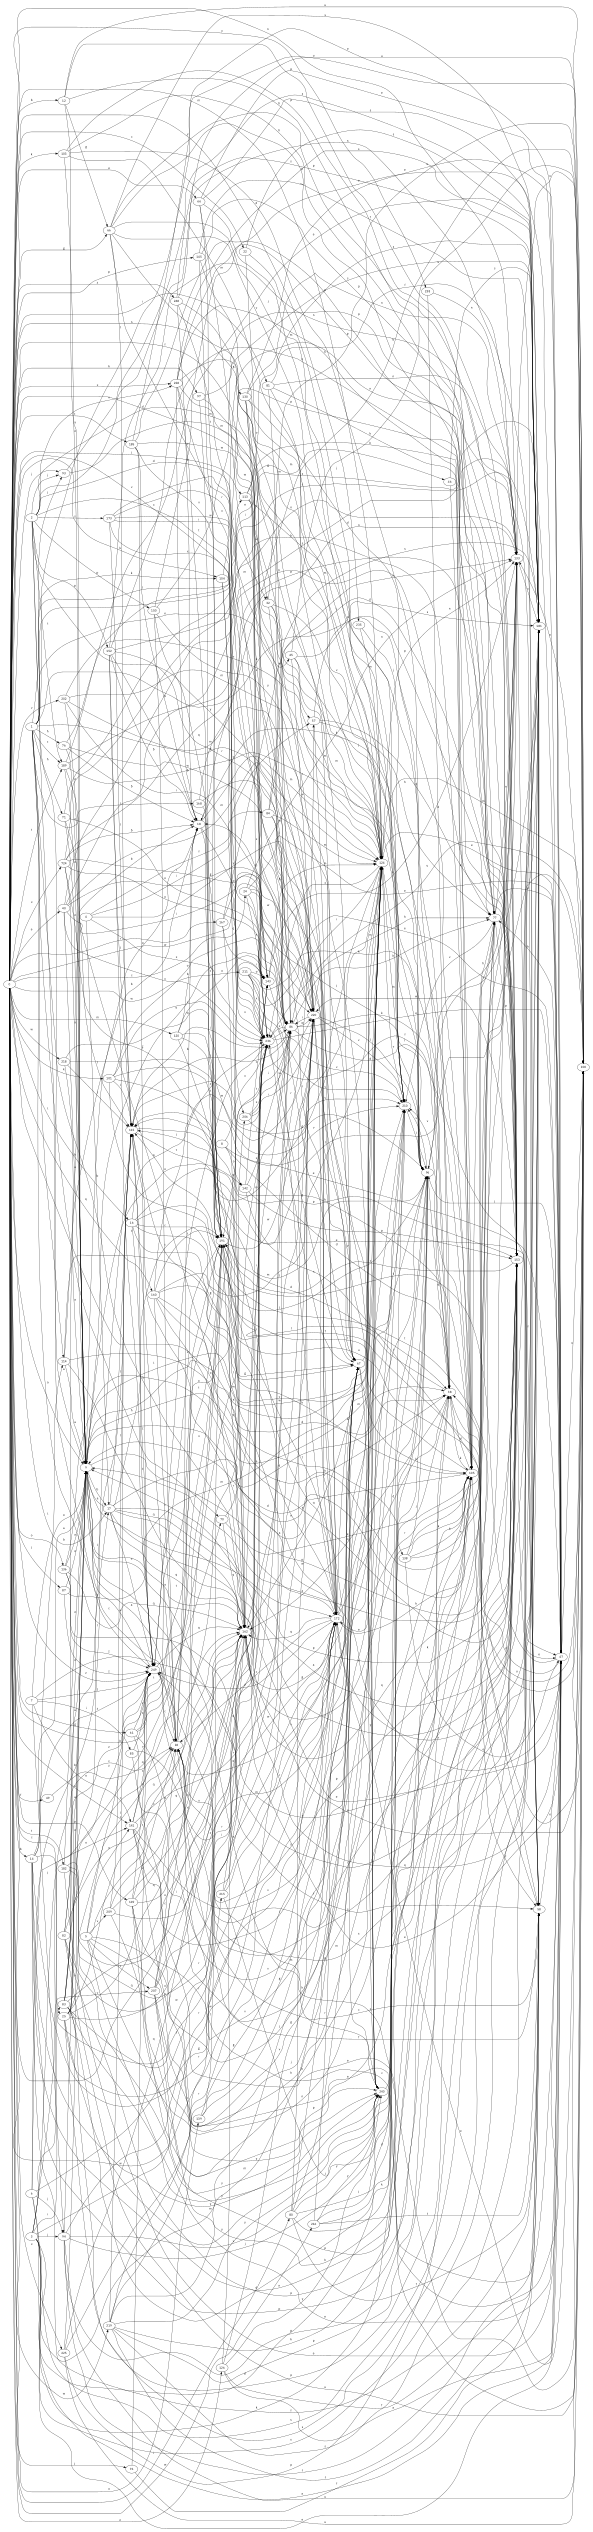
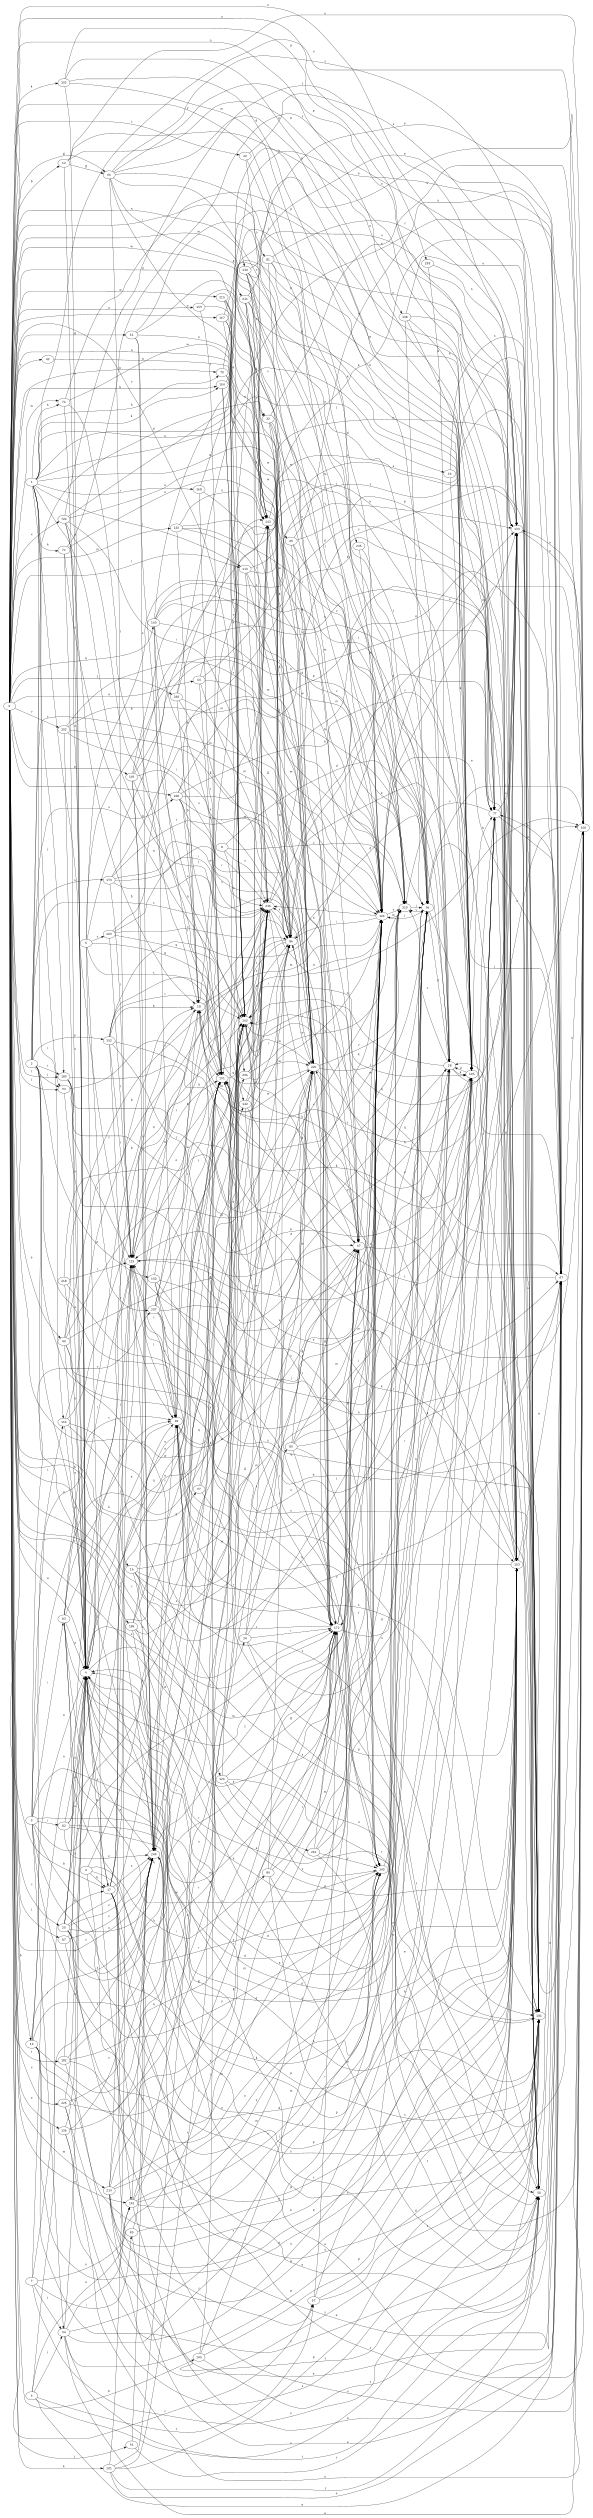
edge "0" -> "218": now "0" -> "76"
edge "5" -> "210": removed, label "v"
edge "3" -> "82": added, label "i"
